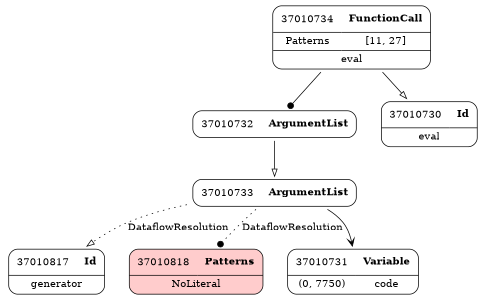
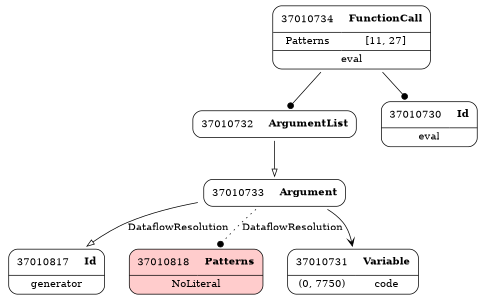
edge "37010734" -> "37010730": arrowhead onormal -> dot
node "37010733": text "ArgumentList" -> "Argument"
edge "37010733" -> "37010817": style dotted -> solid
